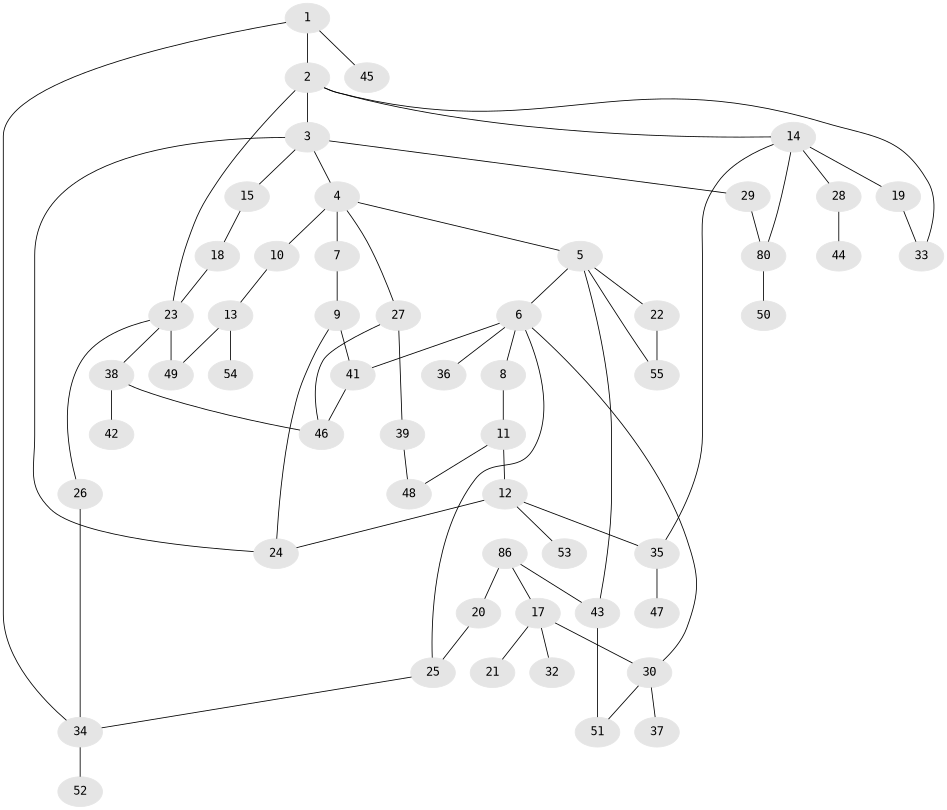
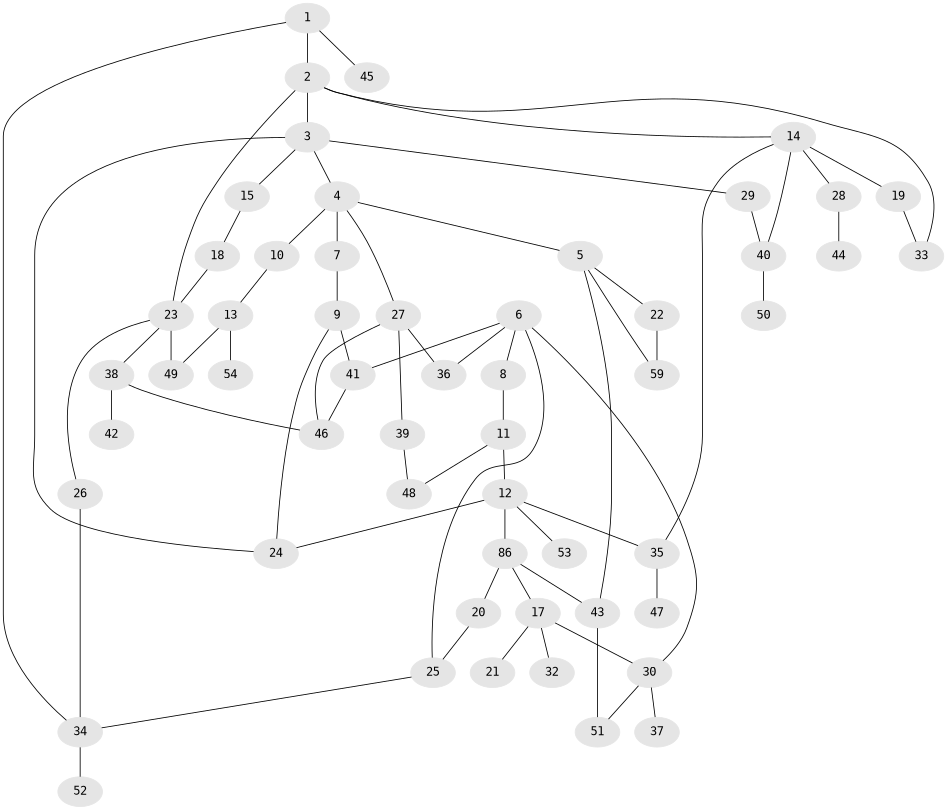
node "80": label "80" -> "40"
edge "5" -- "6": removed
edge "27" -- "36": added
node "55": label "55" -> "59"
edge "12" -- "86": added
